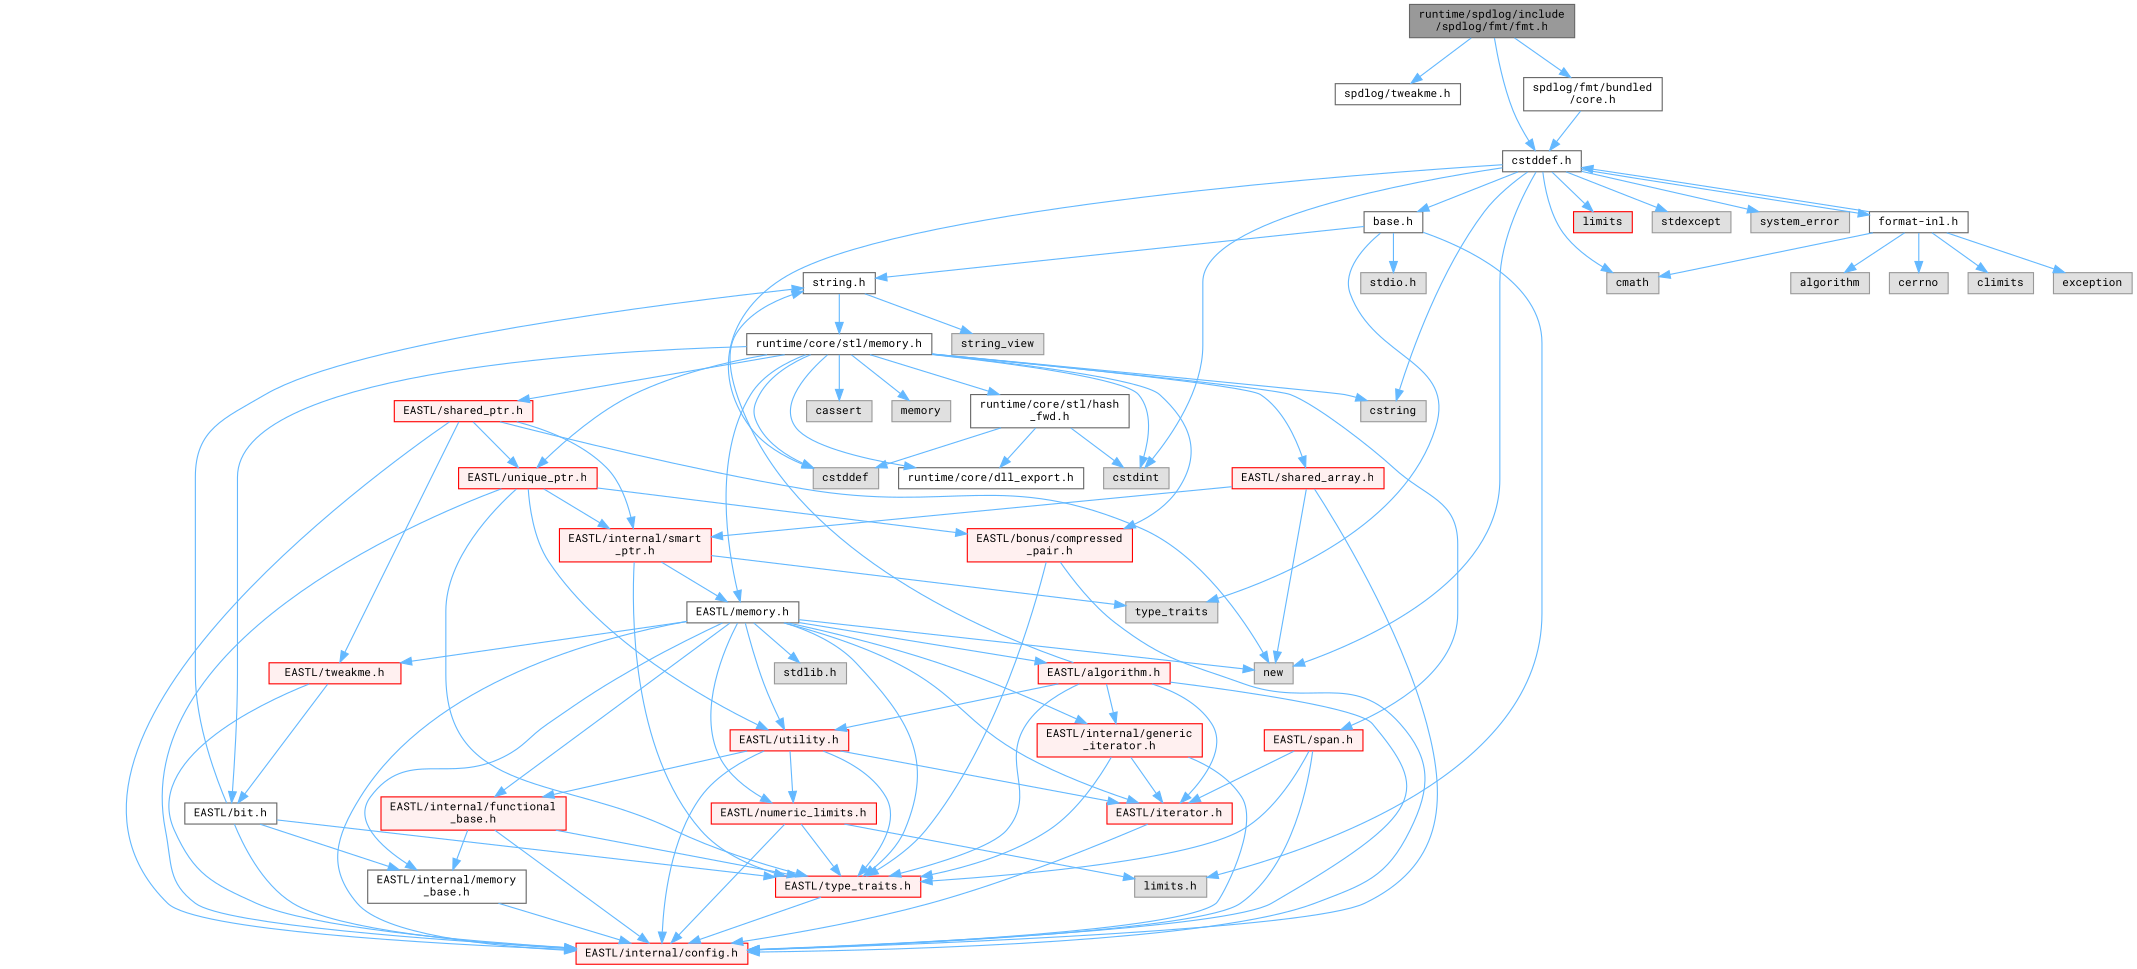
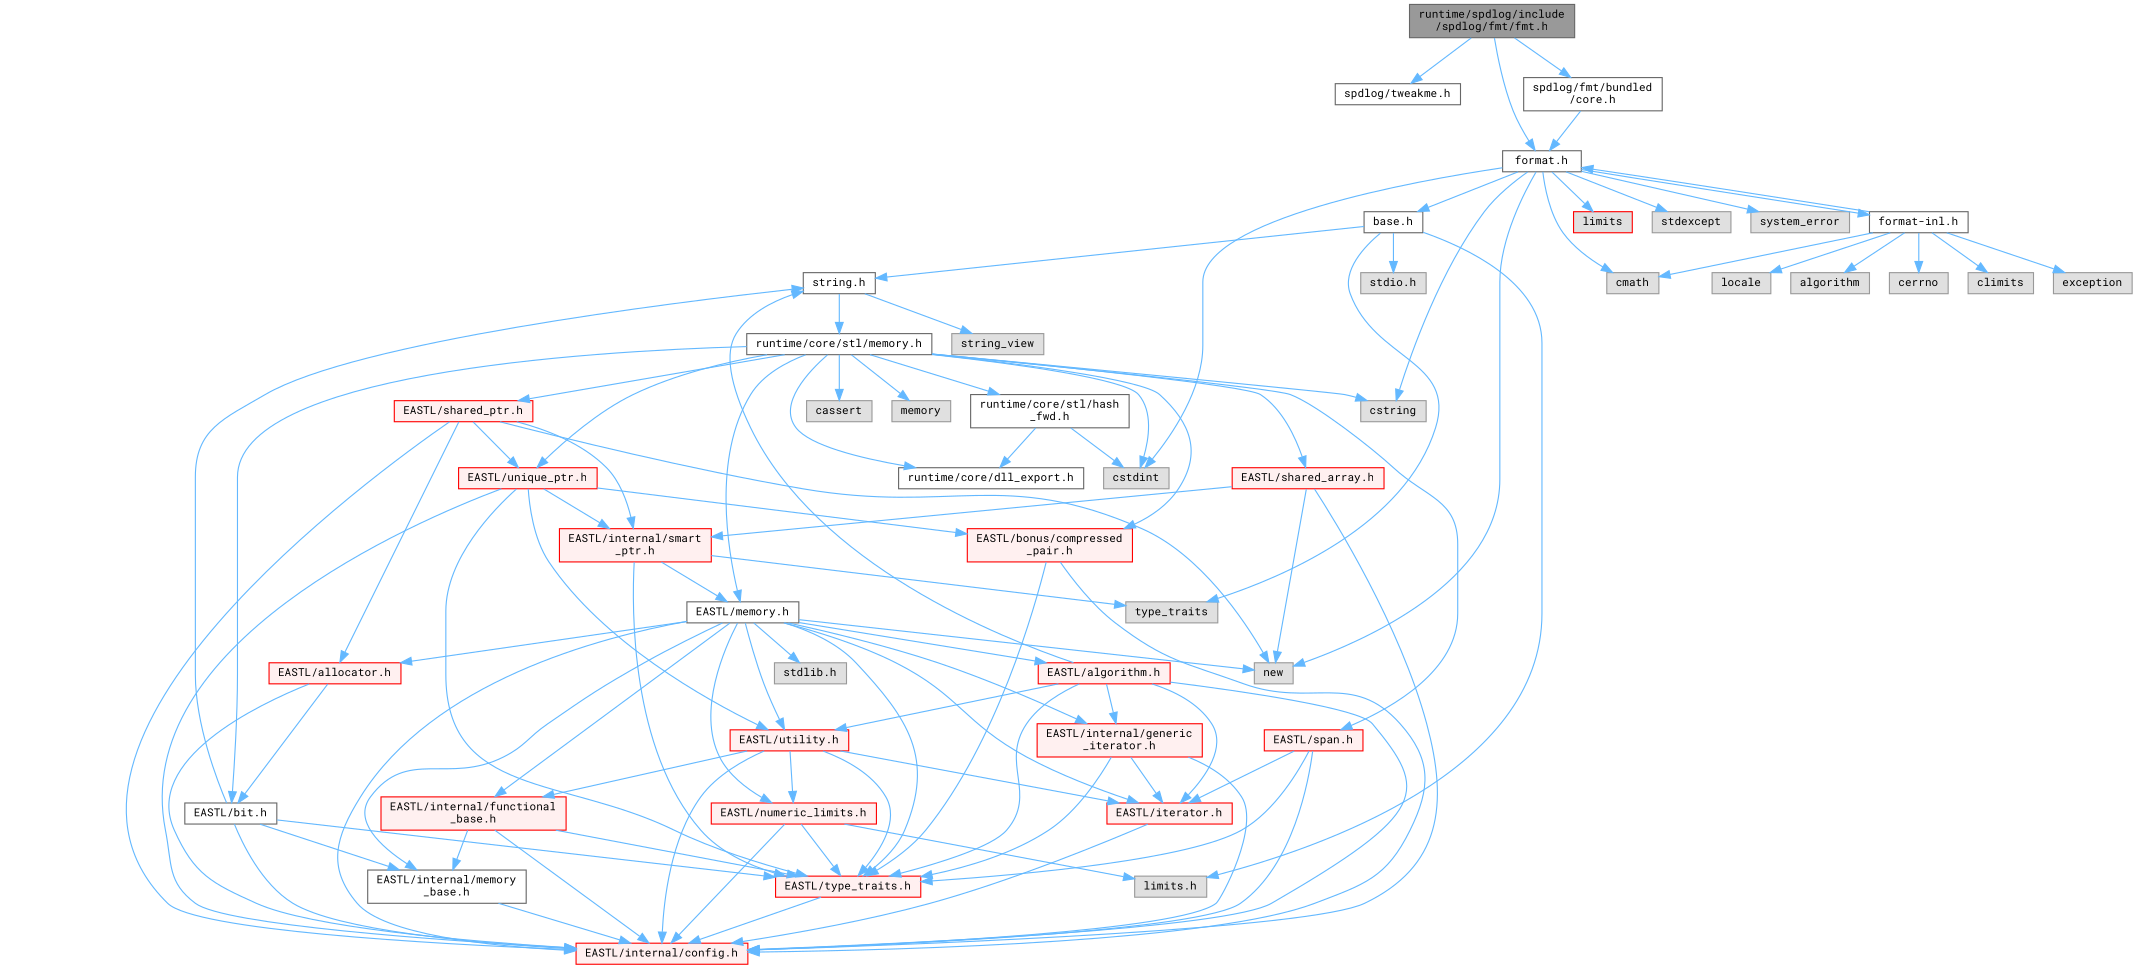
node "cstddef.h": label "cstddef.h" -> "format.h"
node "locale": added
node "cstddef": removed
node "EASTL/tweakme.h": label "EASTL/tweakme.h" -> "EASTL/allocator.h"
